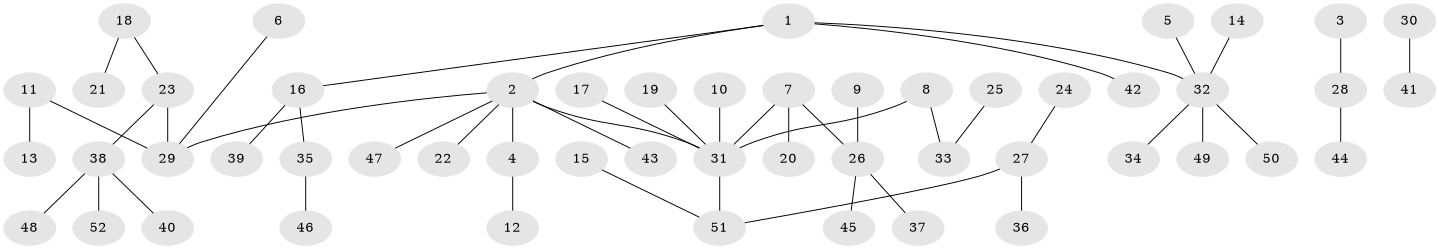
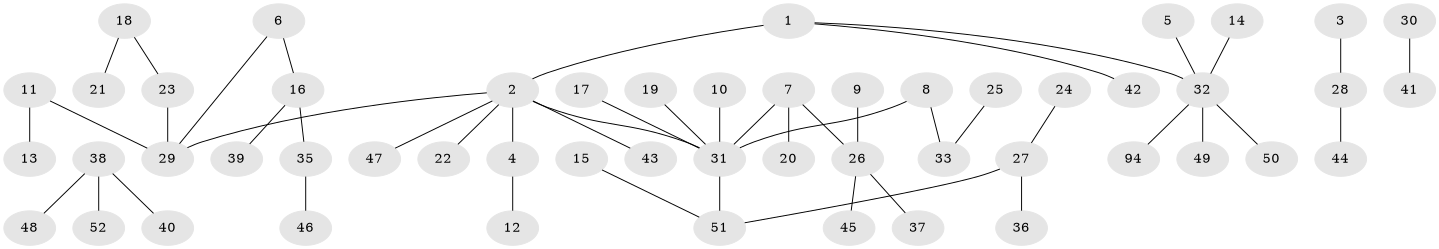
edge "1" -- "16": now "6" -- "16"
edge "23" -- "38": removed
node "34": label "34" -> "94"
